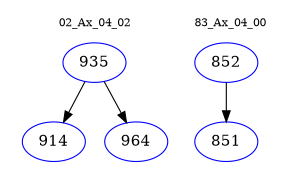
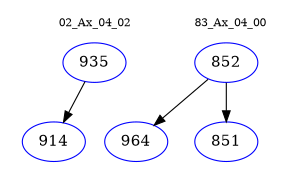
edge "935" -> "964": now "852" -> "964"
